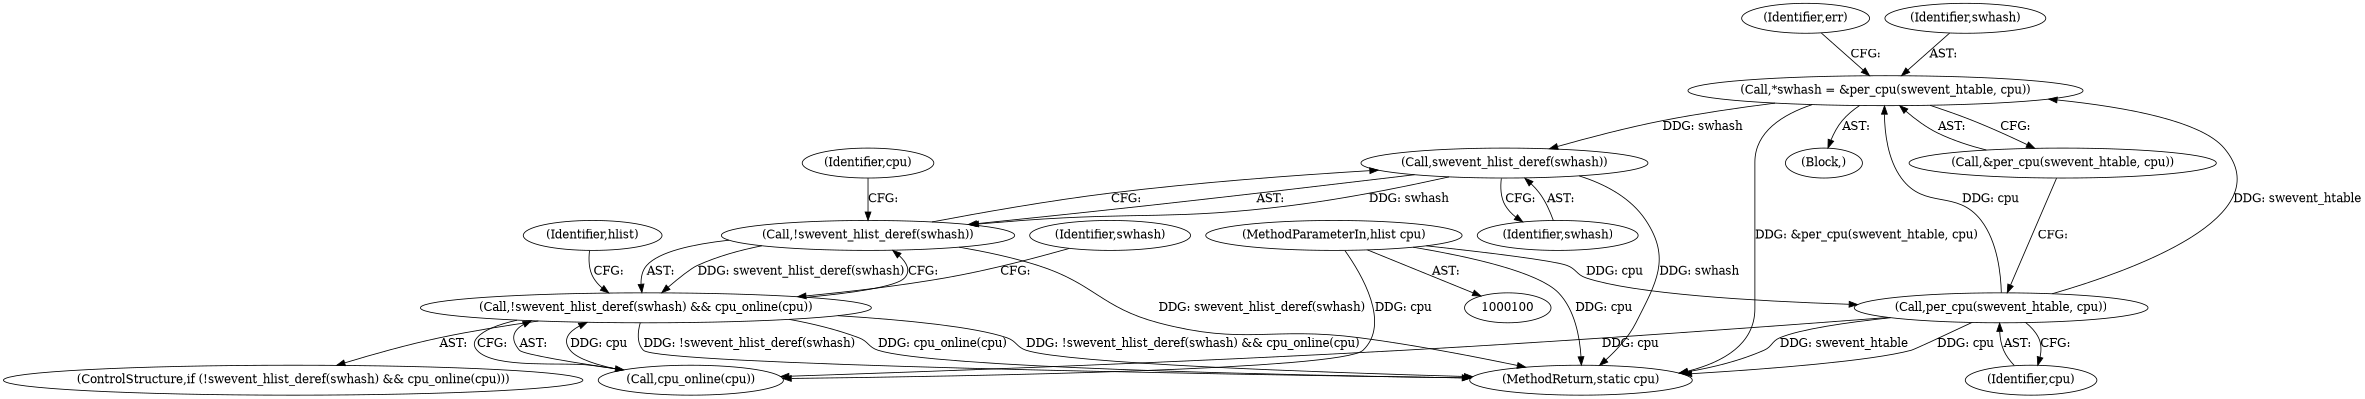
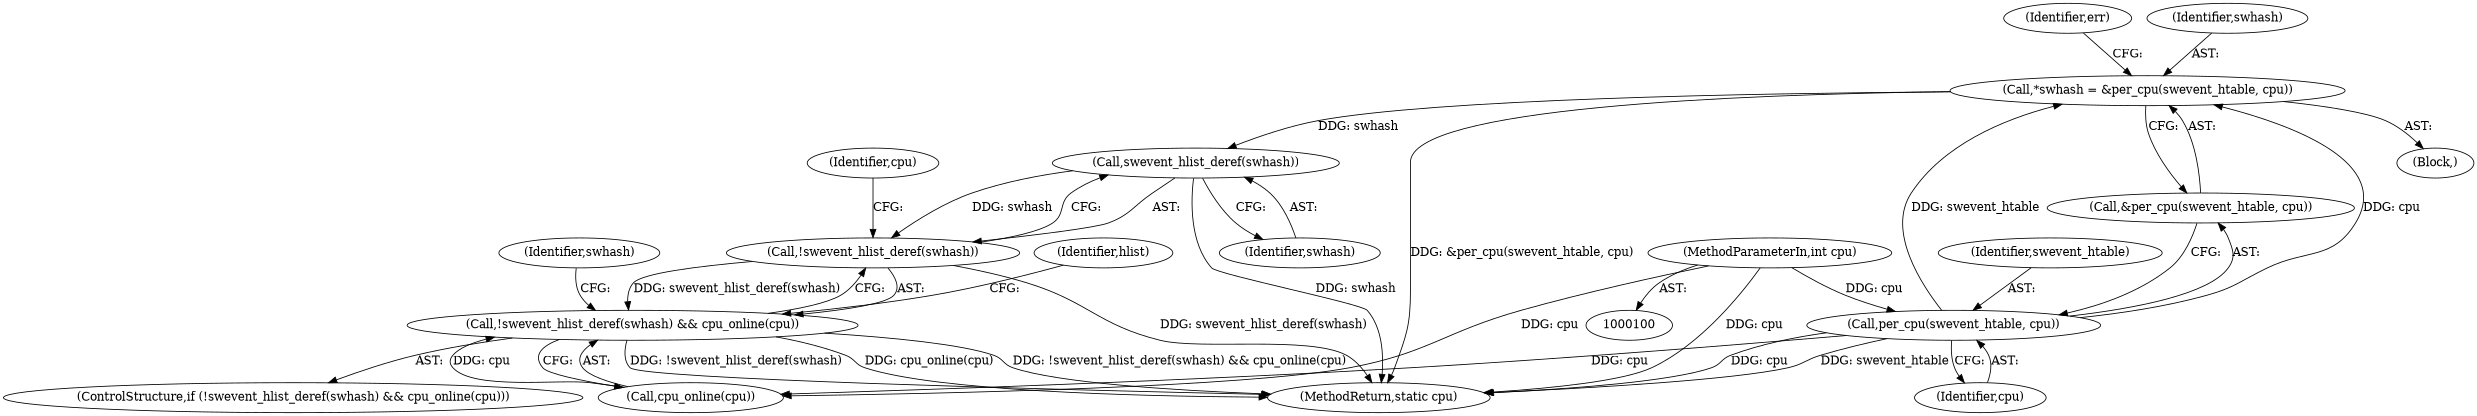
node "(MethodParameterIn,hlist cpu)": label "(MethodParameterIn,hlist cpu)" -> "(MethodParameterIn,int cpu)"
node "(Identifier,swevent_htable)": added
edge "(Call,per_cpu(swevent_htable, cpu))" -> "(Call,&per_cpu(swevent_htable, cpu))": added, label "AST:"
